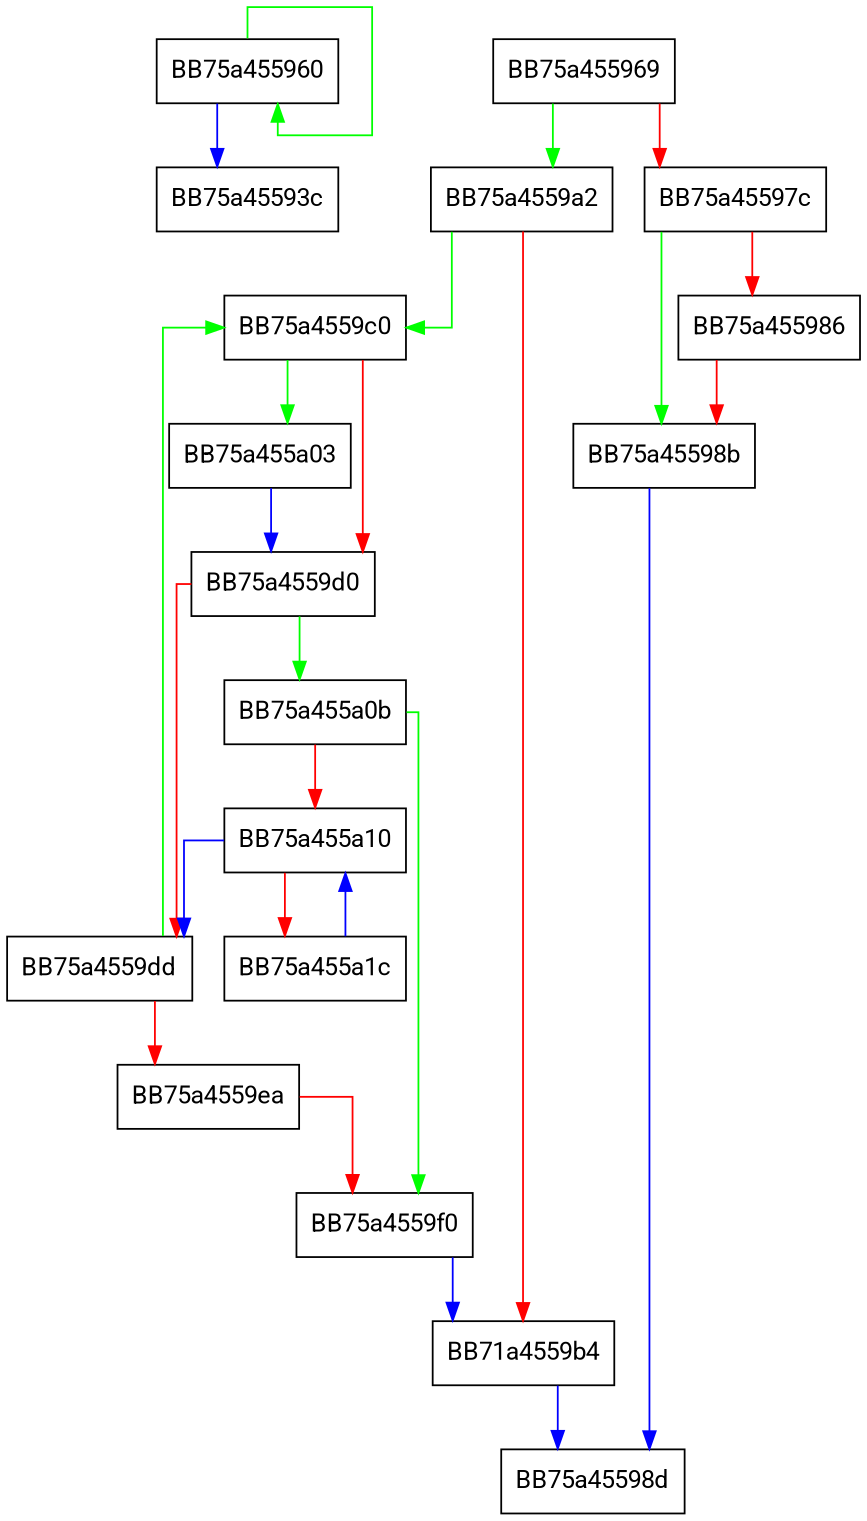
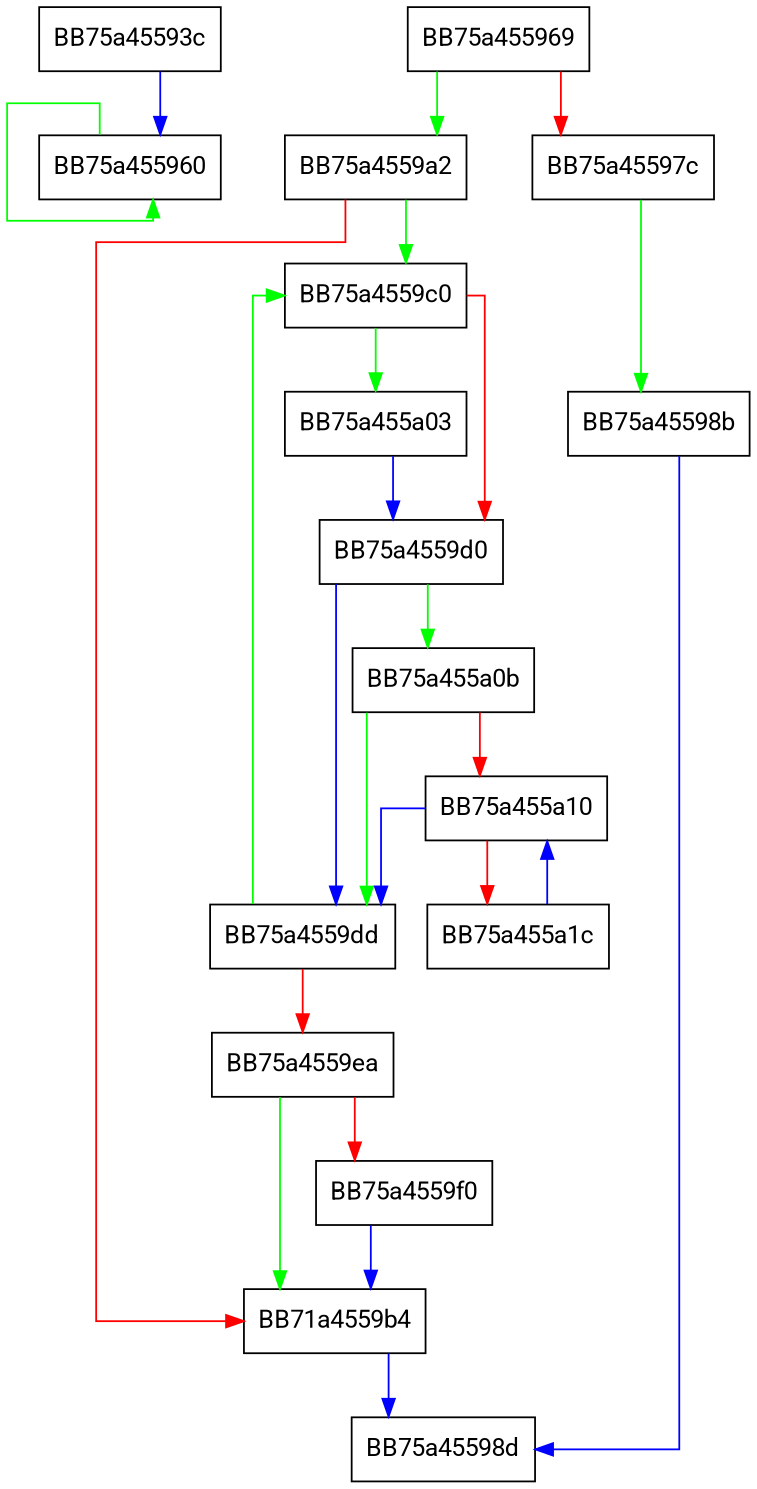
edge "BB75a455960" -> "BB75a45593c": reversed
node "BB75a455986": removed
edge "BB75a4559d0" -> "BB75a4559dd": color red -> blue
edge "BB75a455a0b" -> "BB75a4559f0": now "BB75a455a0b" -> "BB75a4559dd"
edge "BB75a4559ea" -> "BB71a4559b4": added
